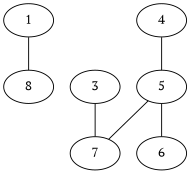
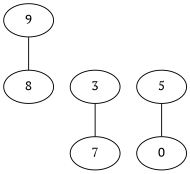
node "1": label "1" -> "9"
node "4": removed
edge "5" -- "7": removed
node "6": label "6" -> "0"
